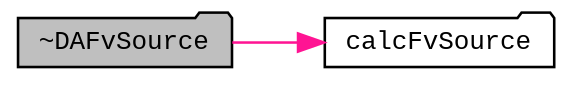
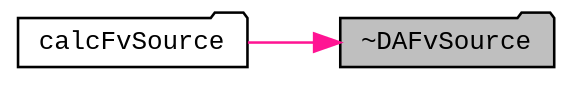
edge "~DAFvSource" -> "calcFvSource": reversed
